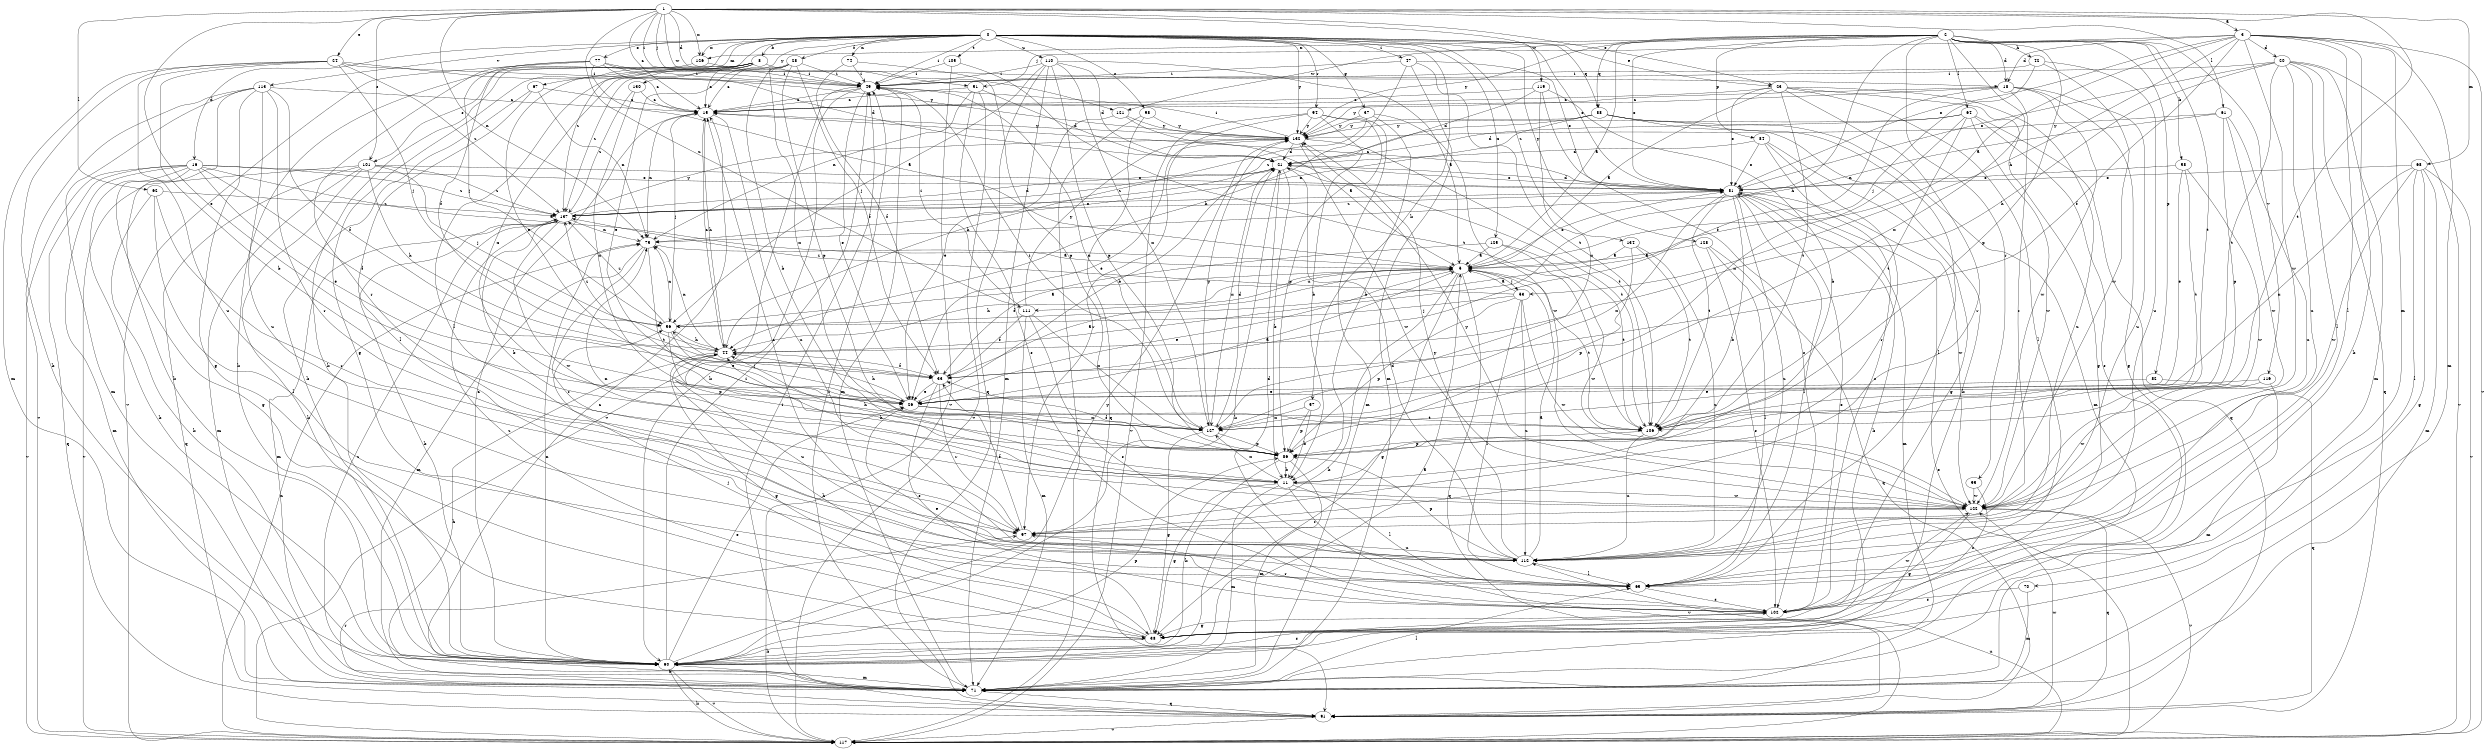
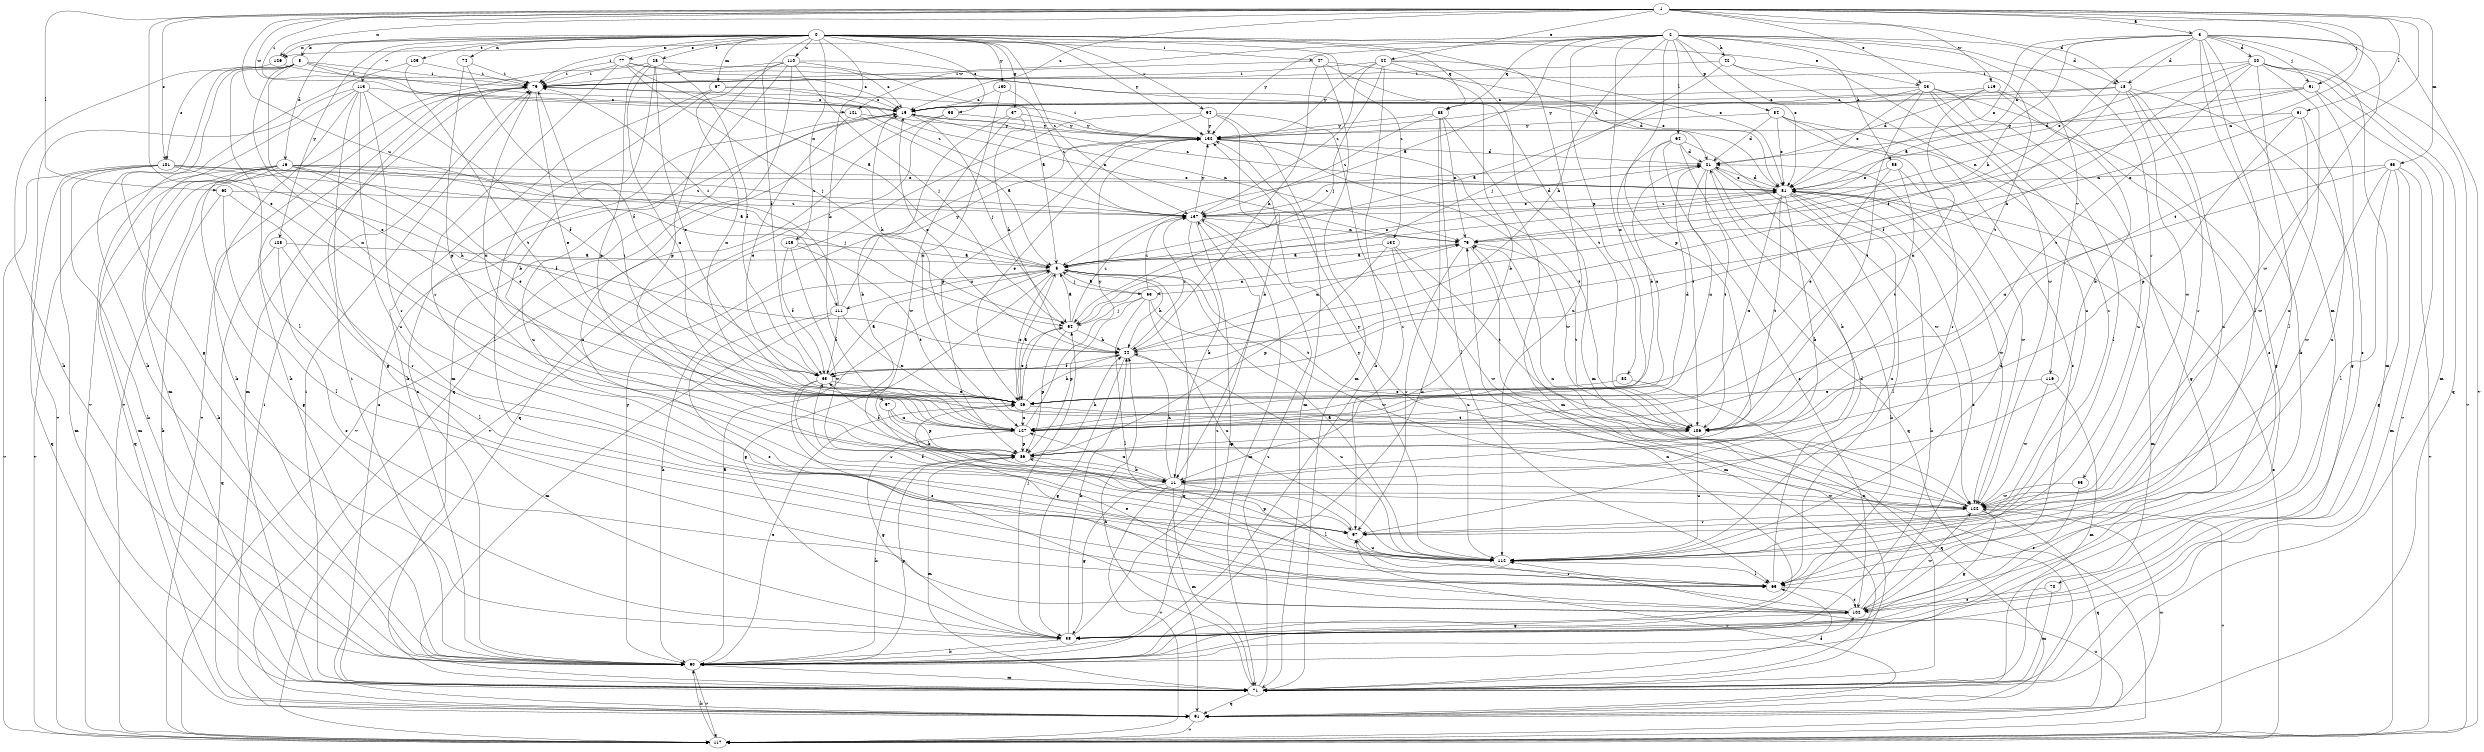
node "49": label "49" -> "79"
edge "64" -> "132": now "84" -> "132"
edge "77" -> "21": now "77" -> "81"
node "56": label "56" -> "54"
edge "137" -> "122": now "134" -> "122"
